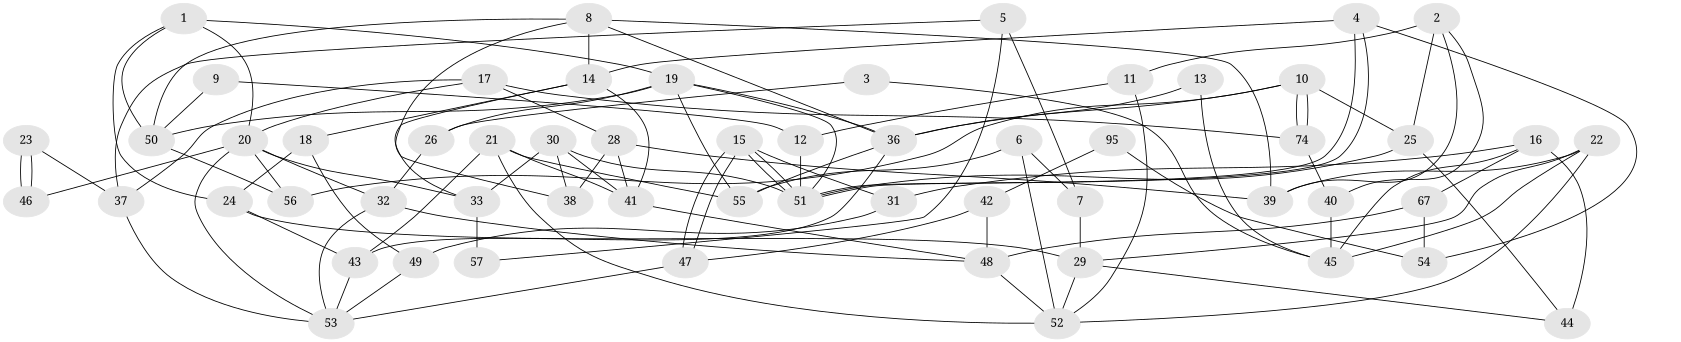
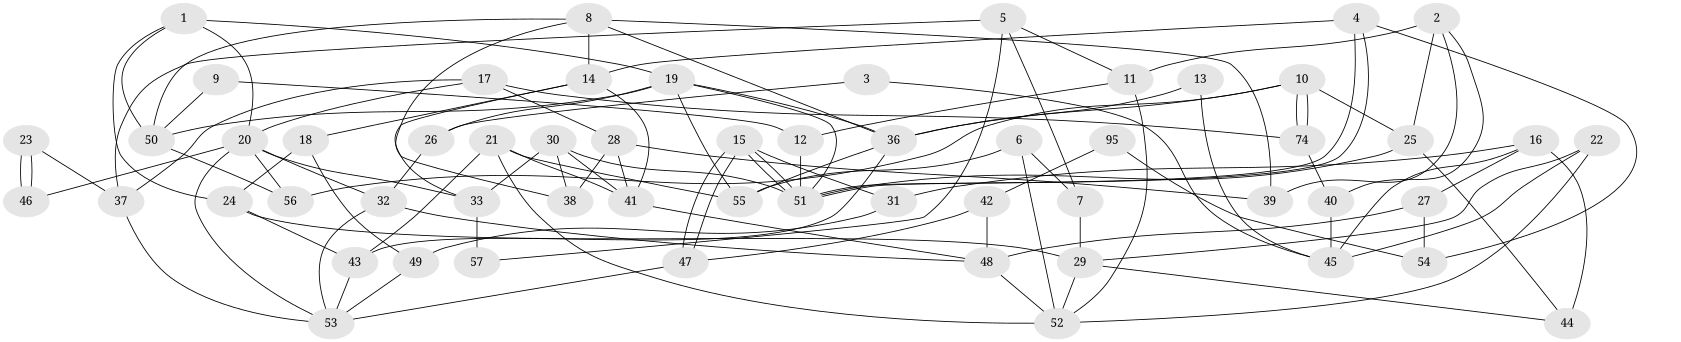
edge "5" -- "11": added
edge "22" -- "39": removed
node "67": label "67" -> "27"
